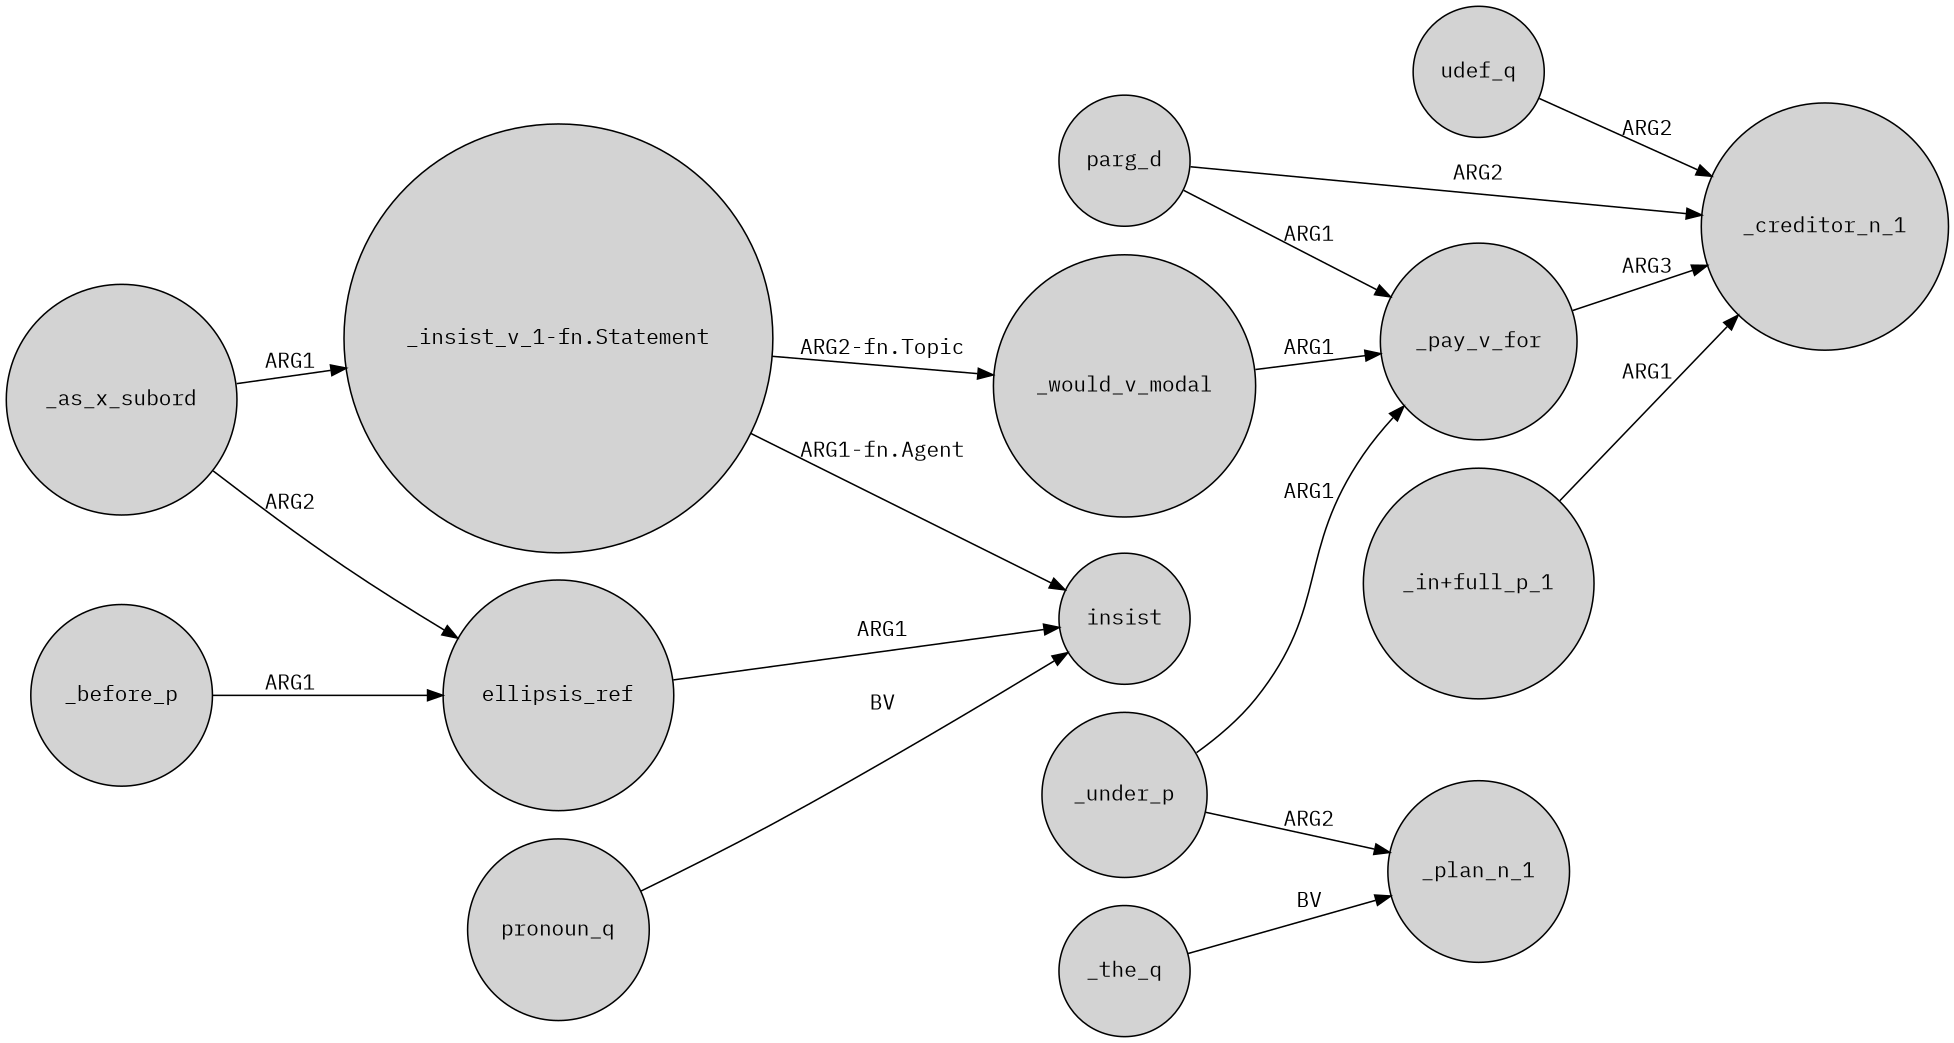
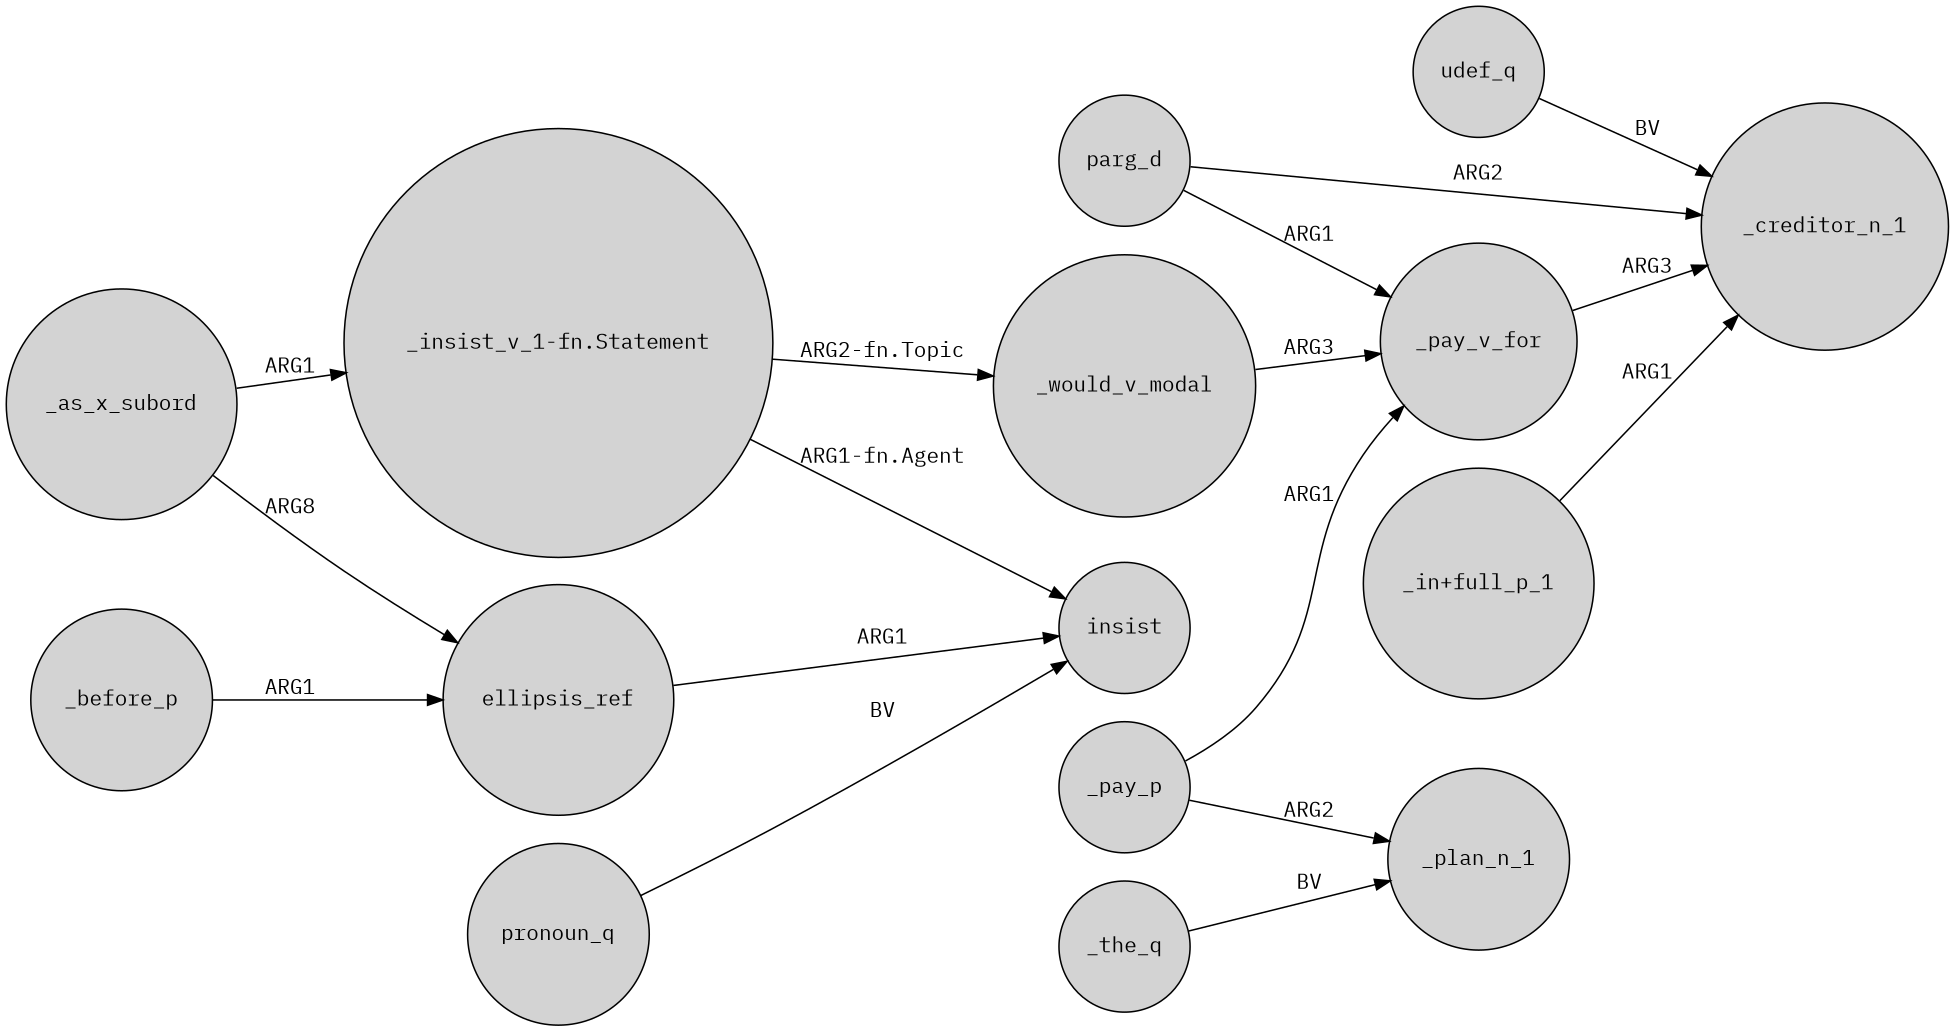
edge "udef_q" -> "_creditor_n_1": label "ARG2" -> "BV"
edge "_would_v_modal" -> "_pay_v_for": label "ARG1" -> "ARG3"
edge "_as_x_subord" -> "ellipsis_ref": label "ARG2" -> "ARG8"
node "_under_p": label "_under_p" -> "_pay_p"
